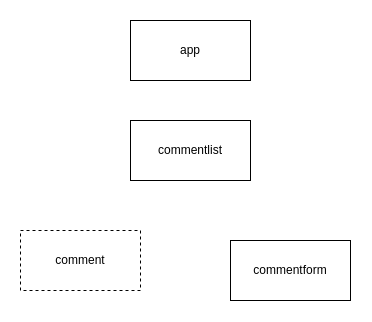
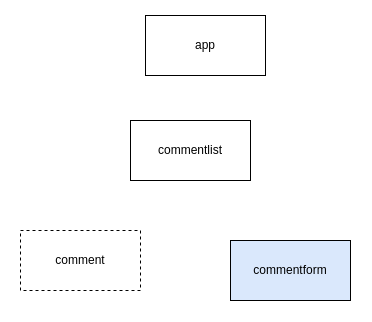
node "app": moved (191, 51) -> (206, 46)
node "commentform": fillcolor #ffffff -> #dae8fc
